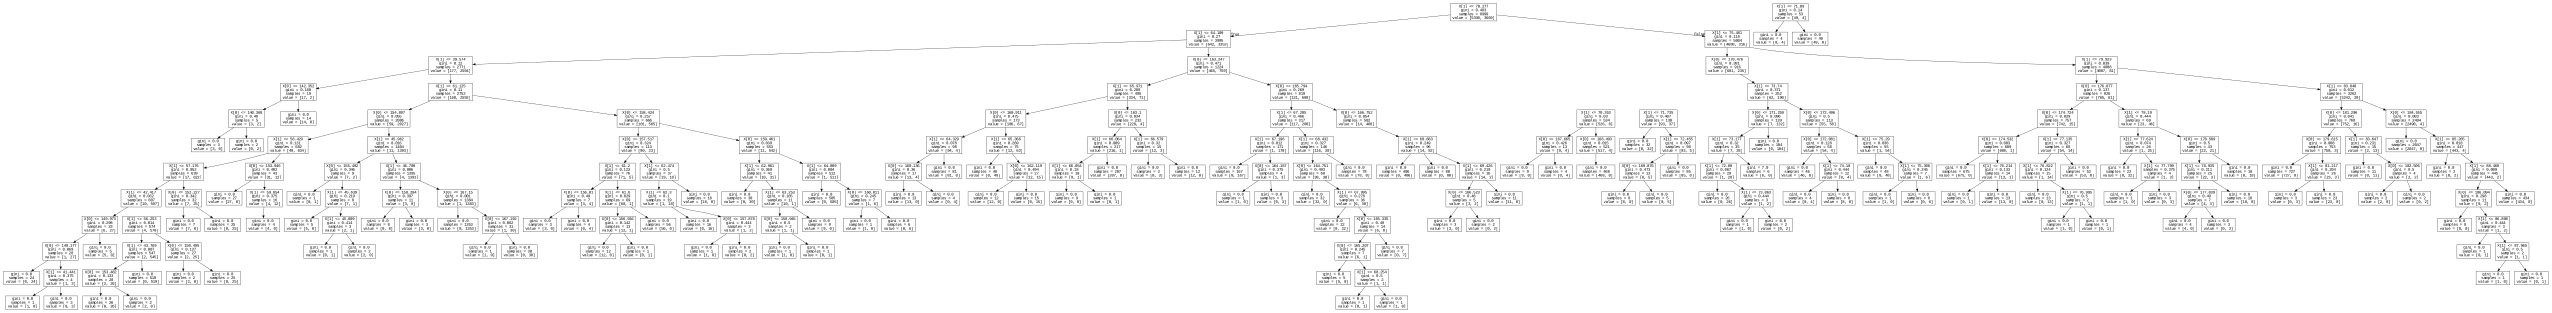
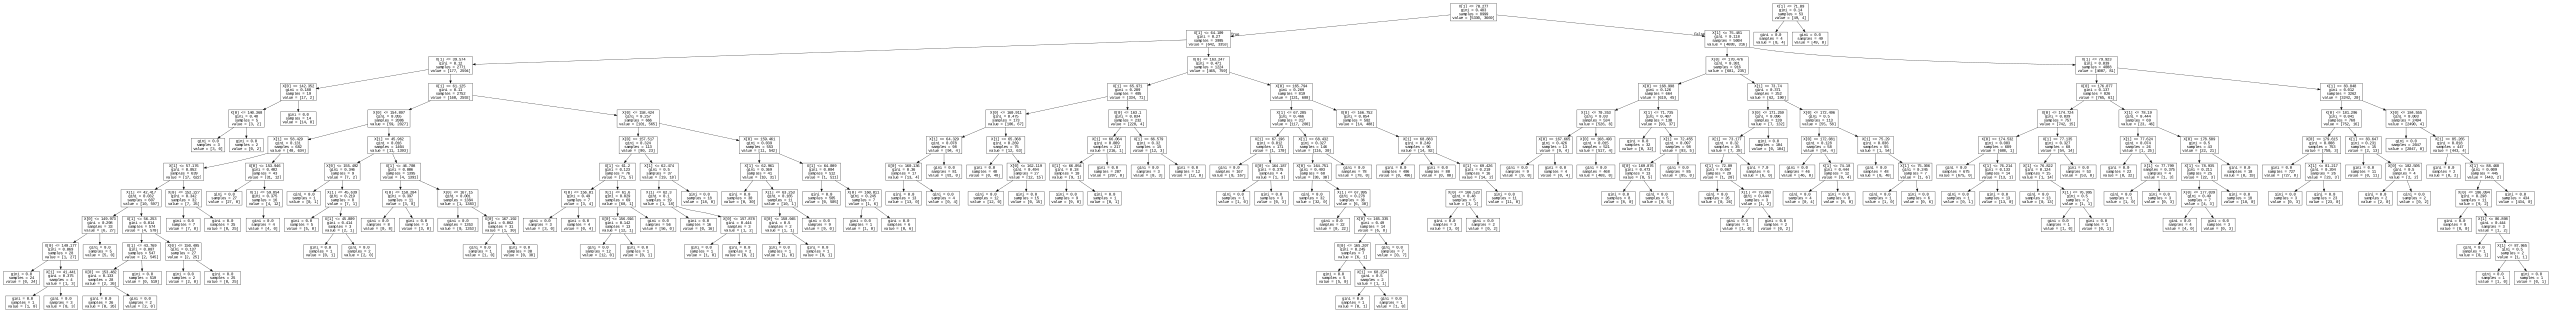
node "X[0] <= 168.998 gini = 0.126 samples = 664 value = [619, 45]": added
edge "X[1] <= 69.426 gini = 0.219 samples = 16 value = [14, 2]" -> "X[0] <= 166.523 gini = 0.48 samples = 5 value = [3, 2]": removed
edge "X[1] <= 42.417 gini = 0.032 samples = 607 value = [10, 597]" -> "X[1] <= 56.253 gini = 0.014 samples = 574 value = [4, 570]": added
